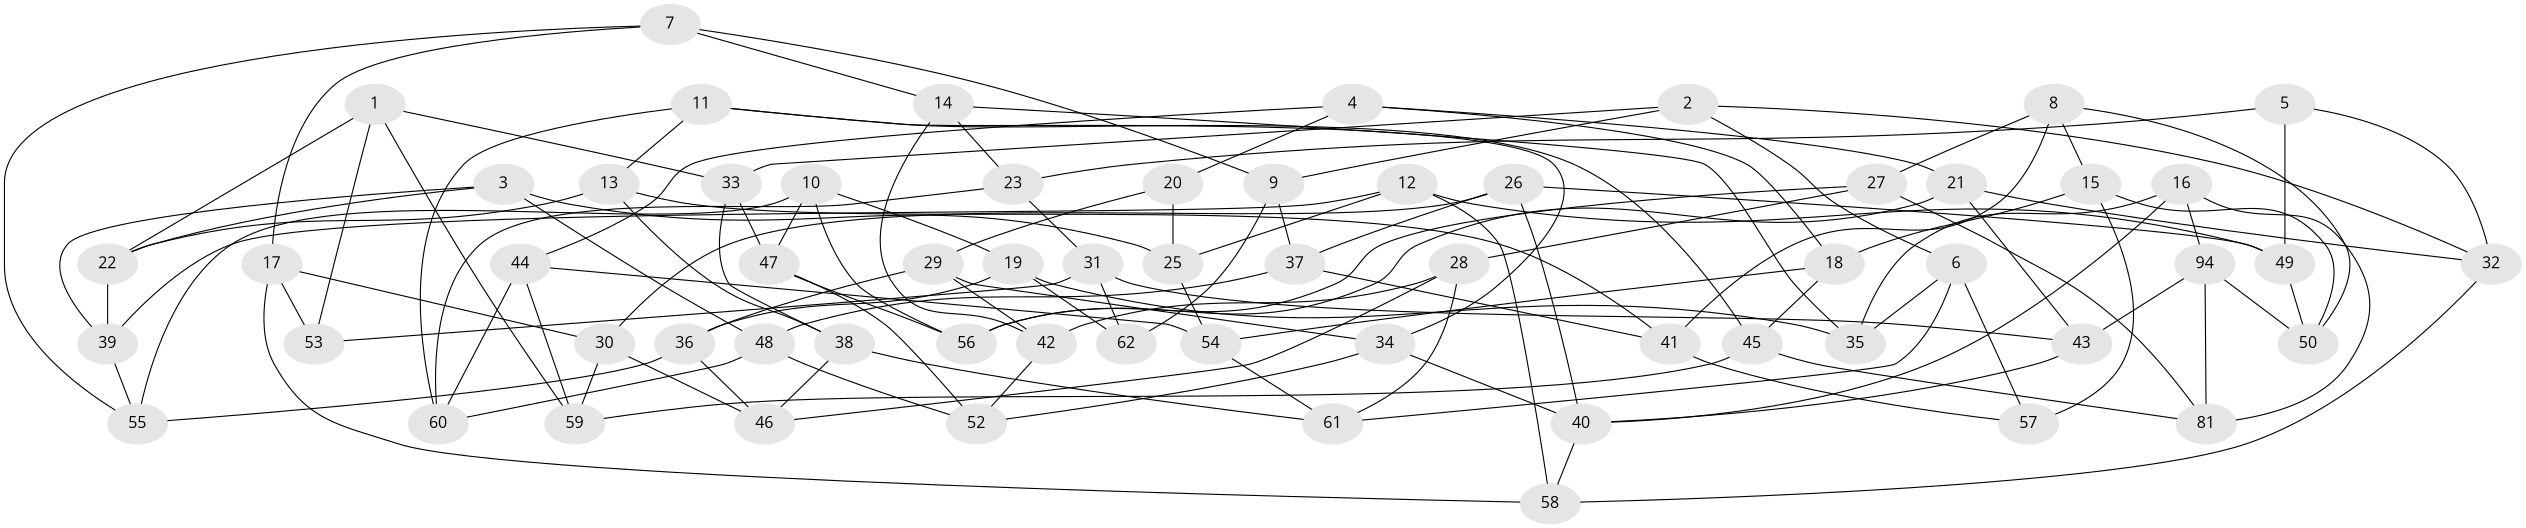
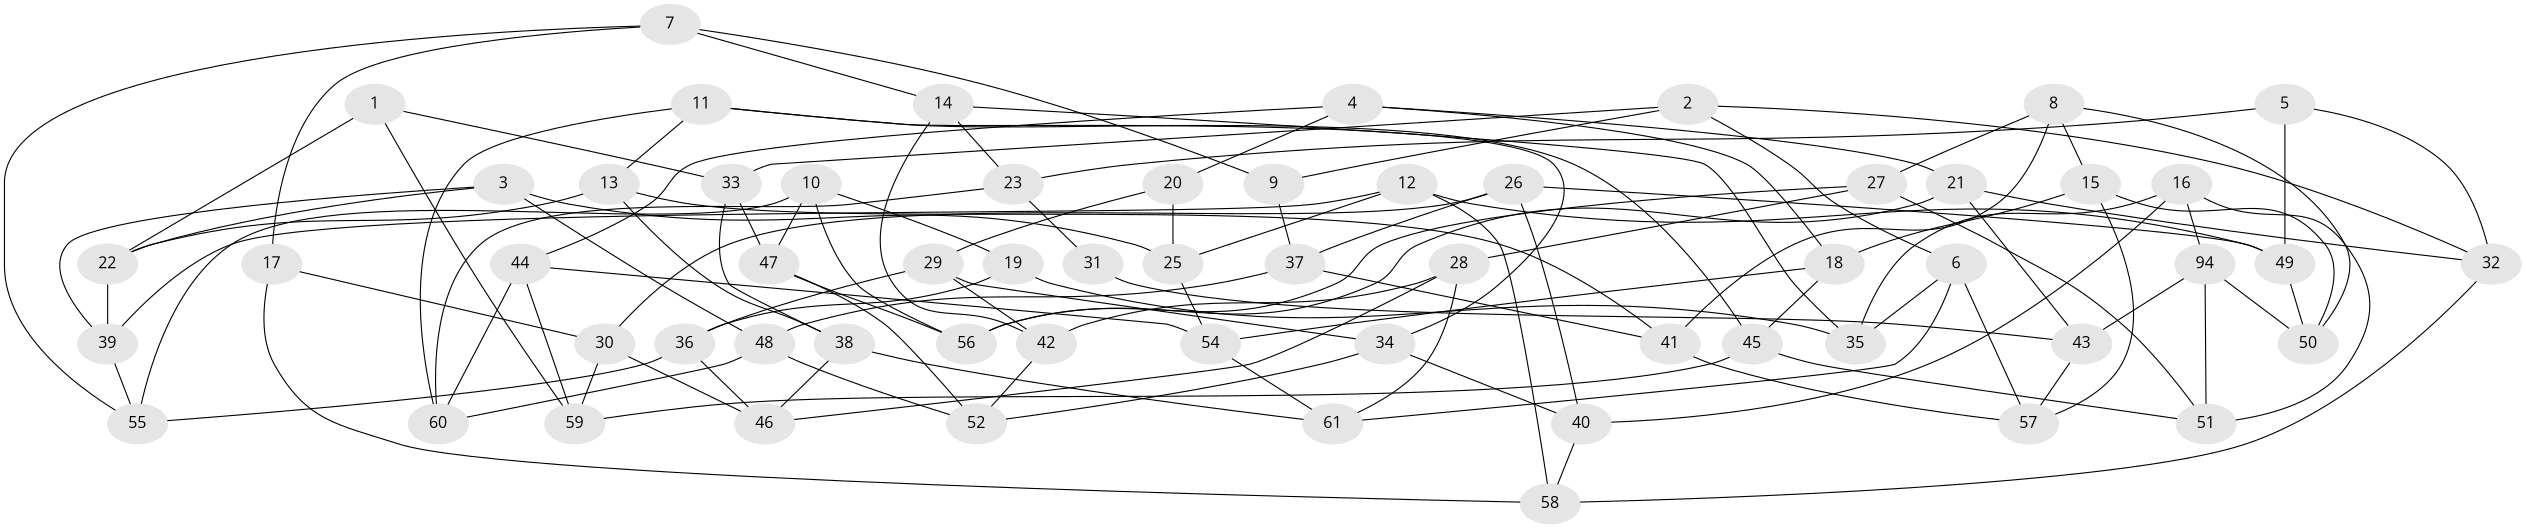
node "53": removed
node "62": removed
edge "43" -- "40": now "43" -- "57"
node "81": label "81" -> "51"
